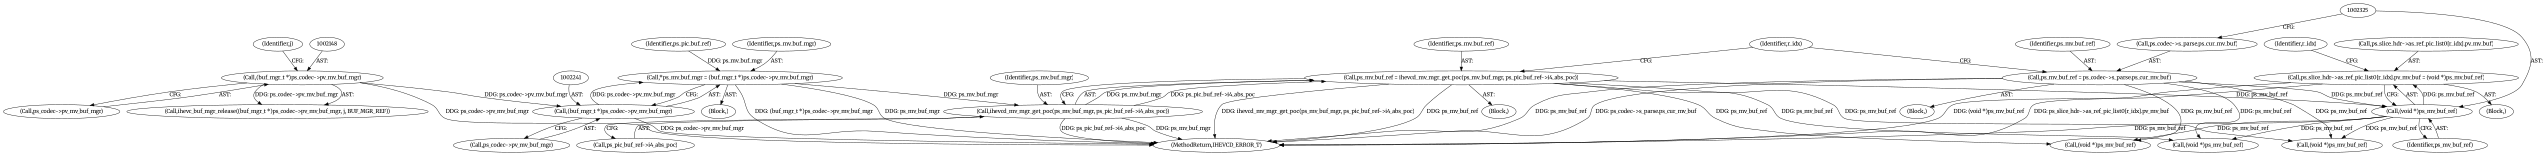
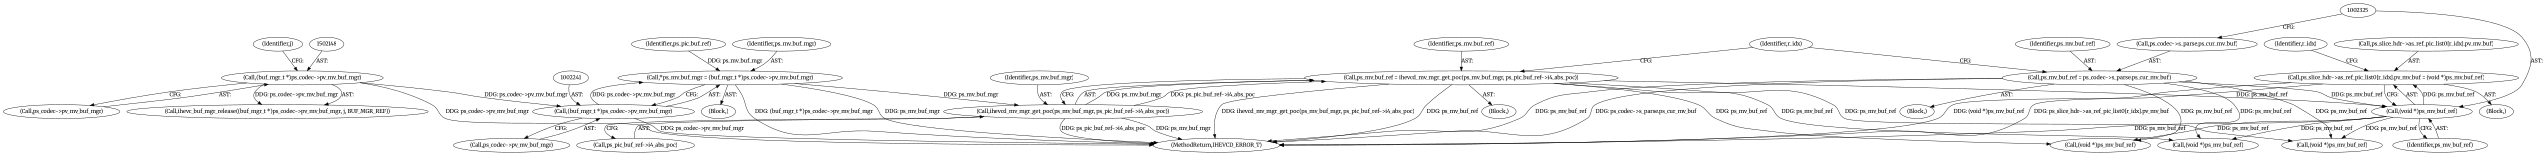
node "1002148": label "1002148" -> "1502148"
